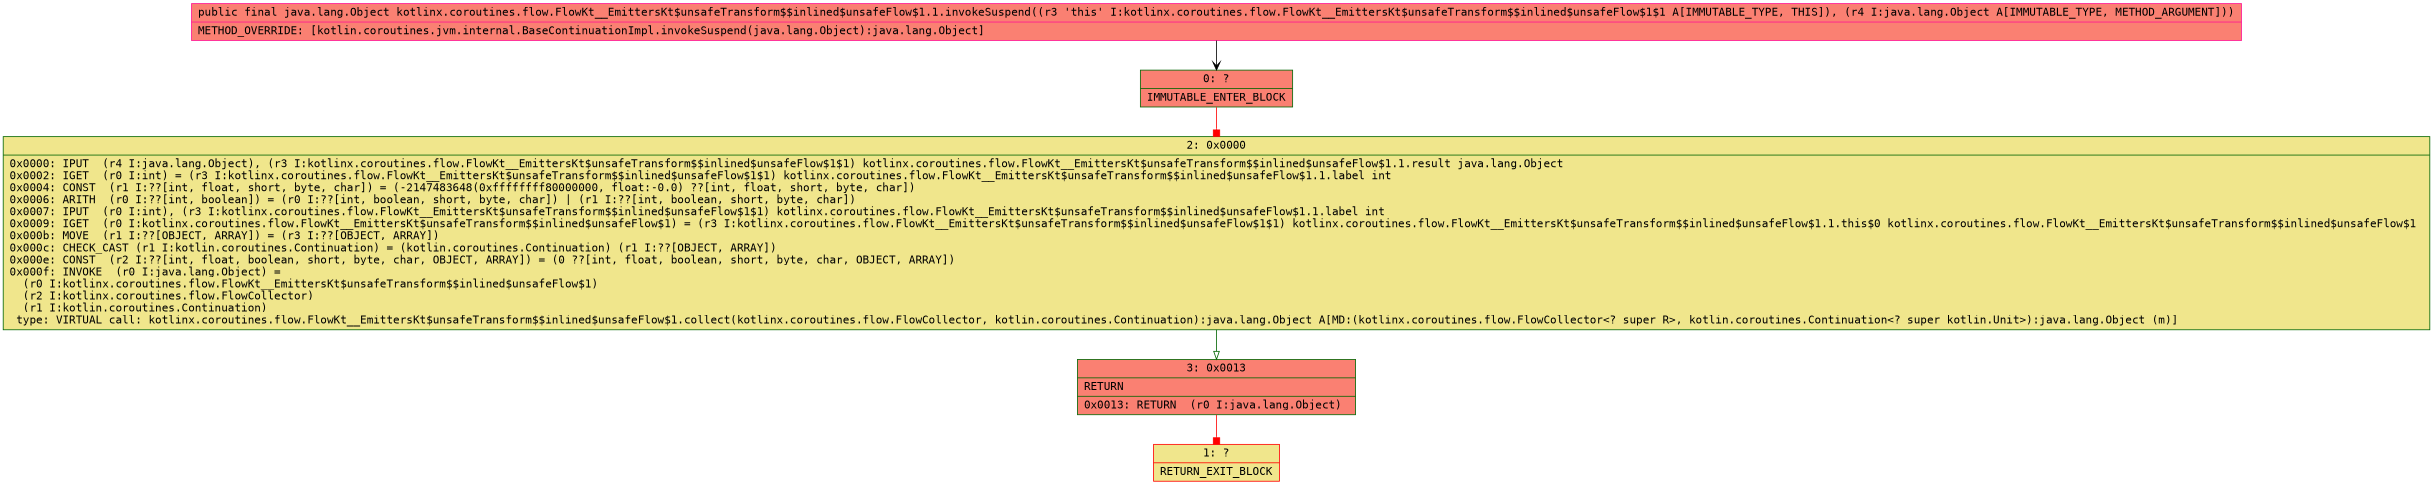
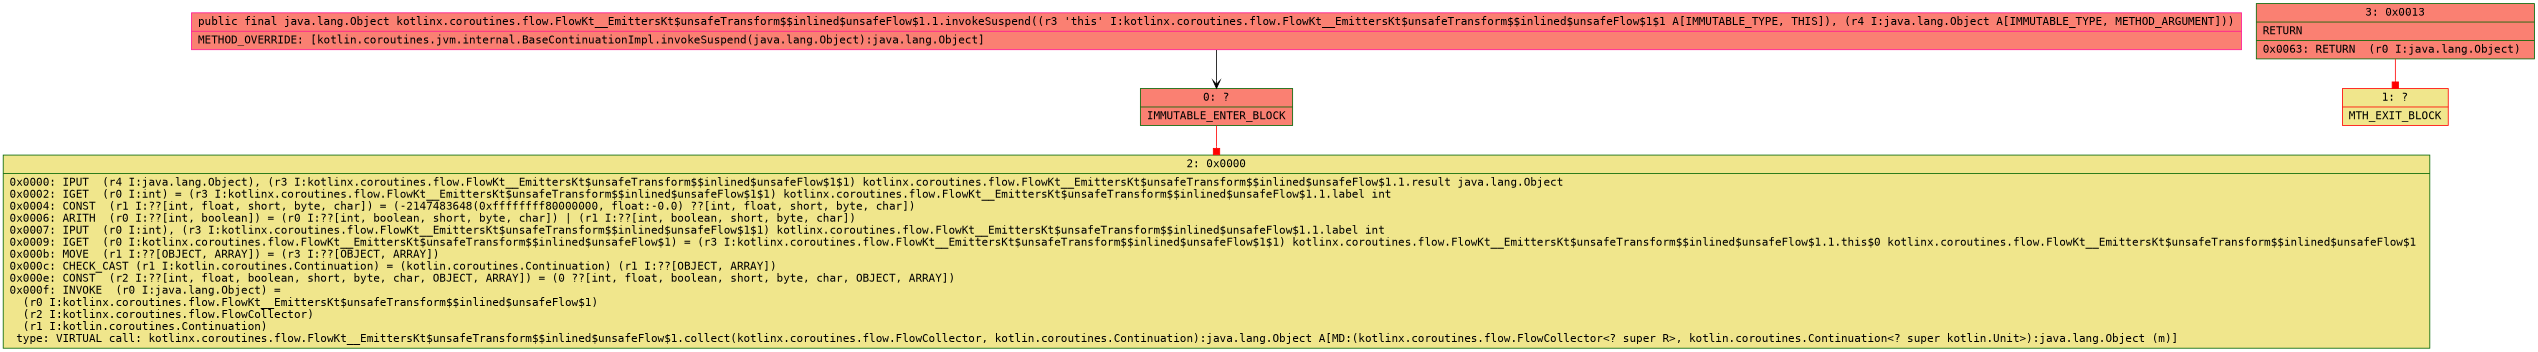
edge "2: 0x0000" -> "3: 0x0013": removed
node "3: 0x0013": text "0x0013: RETURN  (r0 I:java.lang.Object)" -> "0x0063: RETURN  (r0 I:java.lang.Object)"
node "1: ?": text "RETURN_EXIT_BLOCK" -> "MTH_EXIT_BLOCK"
